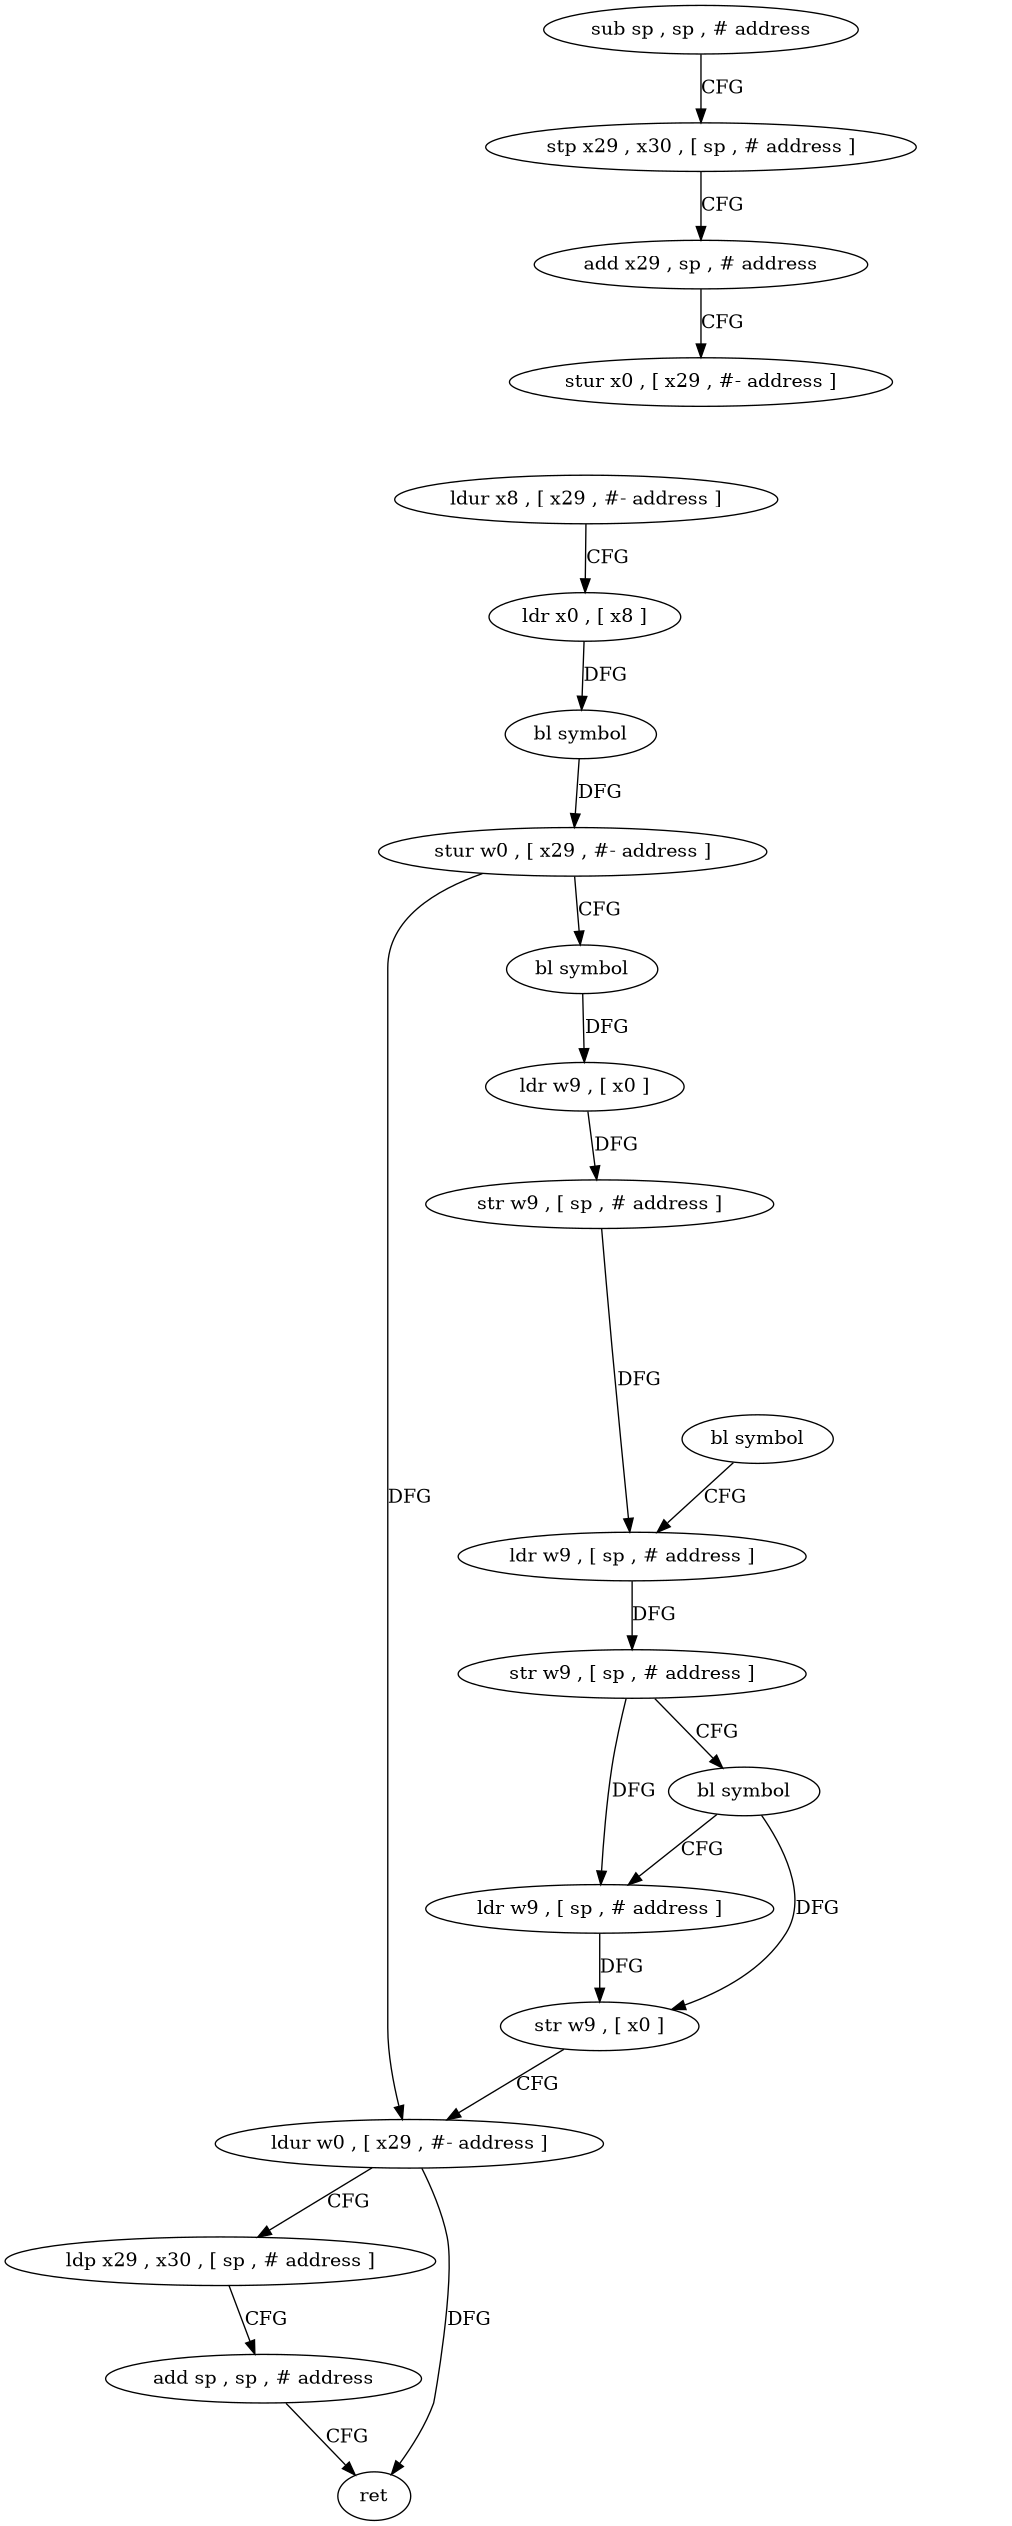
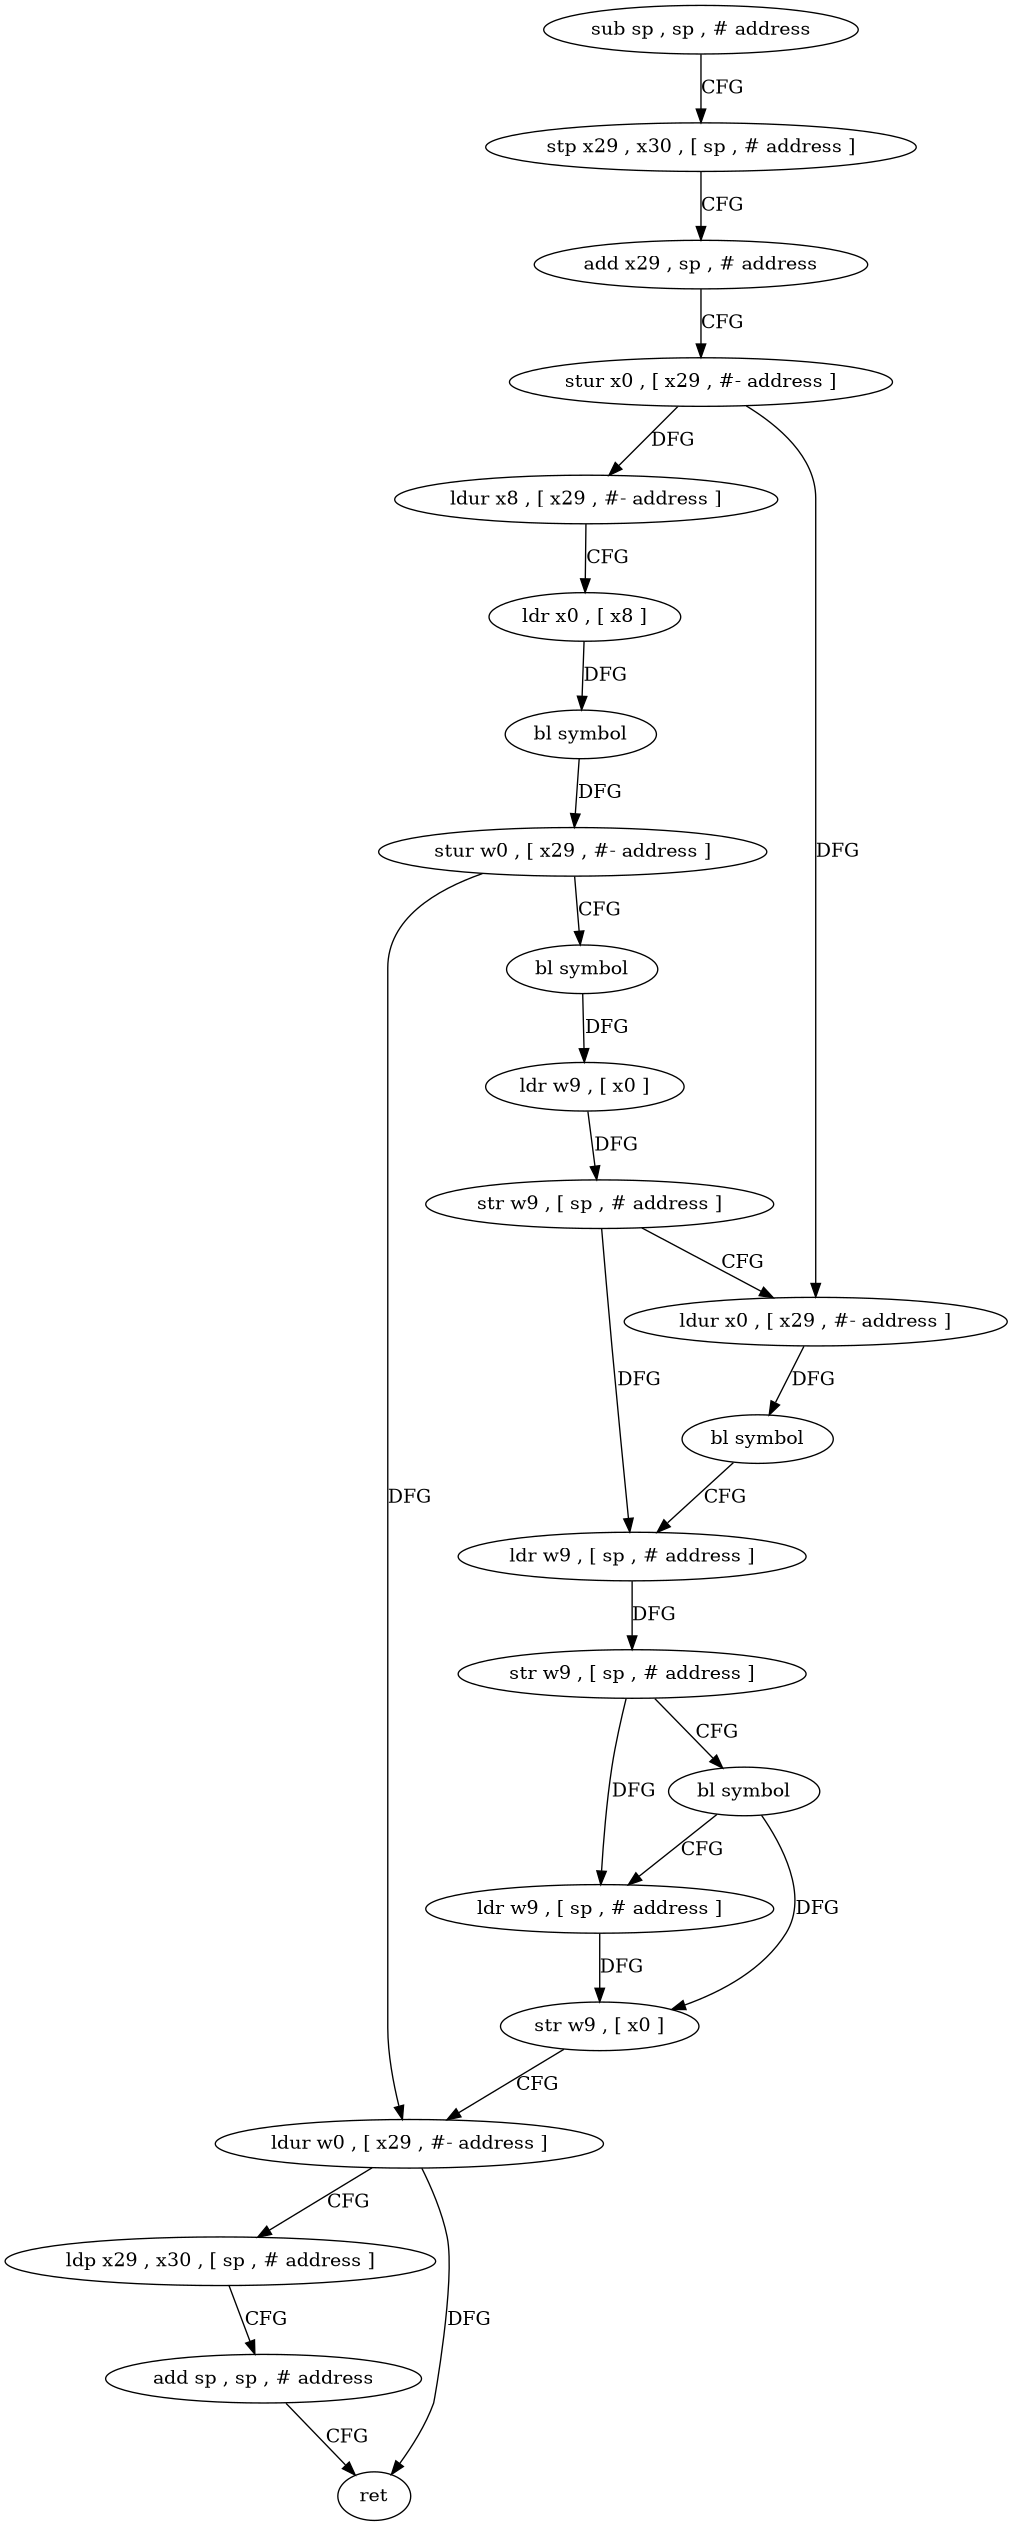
edge "stur x0 , [ x29 , #- address ]" -> "ldur x8 , [ x29 , #- address ]": added, label "DFG"
node "ldur x0 , [ x29 , #- address ]": added
